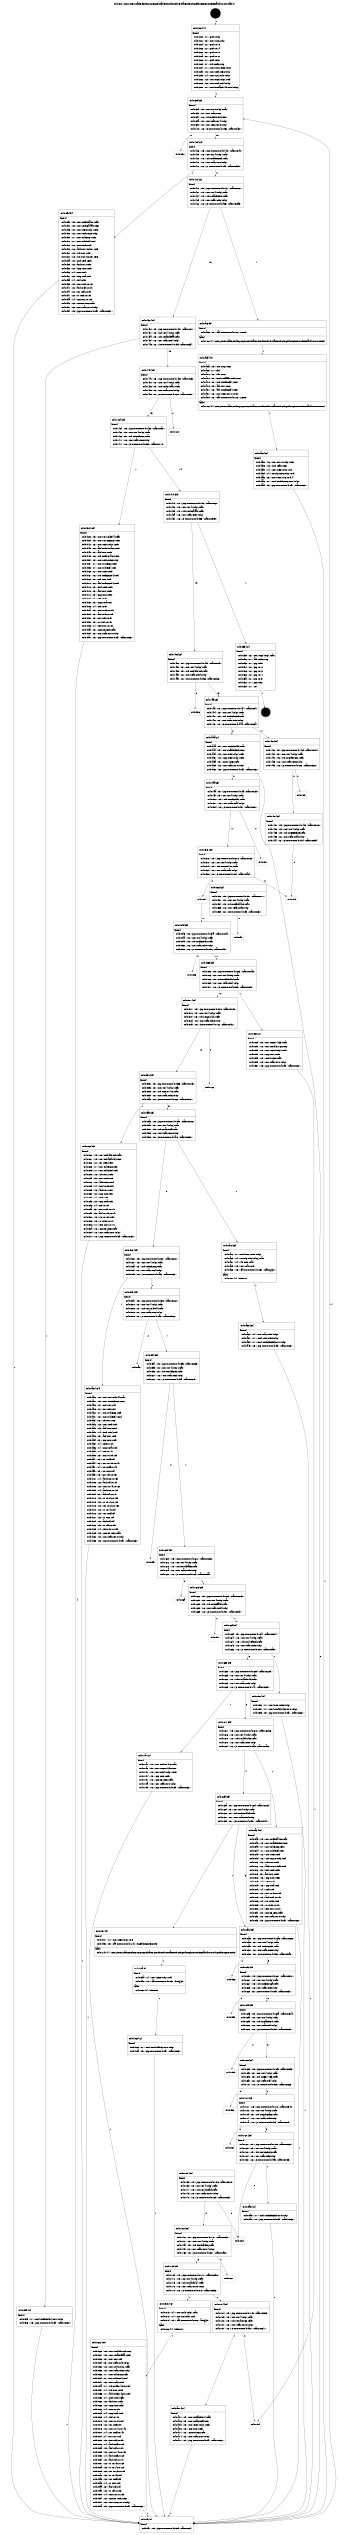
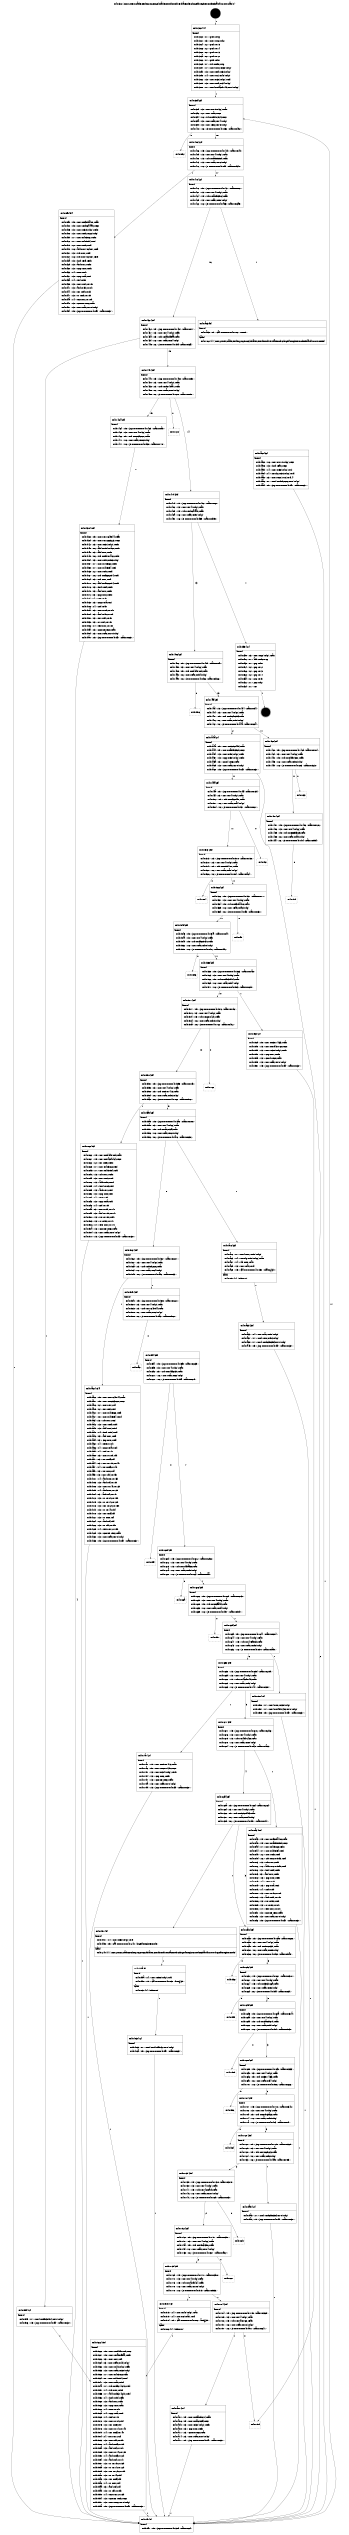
node "0x401a6a [40]": removed
edge "0x401464 [25]" -> "0x40147d [25]": now "0x40144b [25]" -> "0x40147d [25]"
edge "0x401513 [25]" -> "0x401d7f": now "0x401513 [25]" -> "0x40152c [25]"
edge "0x401e84" -> "0x401545 [25]": now "0x40152c [25]" -> "0x401545 [25]"
edge "0x4015db [25]" -> "0x4015f4 [25]": removed, label "7"
edge "0x401720 [25]" -> "0x401c8b": now "0x401720 [25]" -> "0x401739 [25]"
edge "0x4019bf [12]" -> "0x401ff7 [5]": now "0x4019bf [12]" -> "0x401922 [157]"
